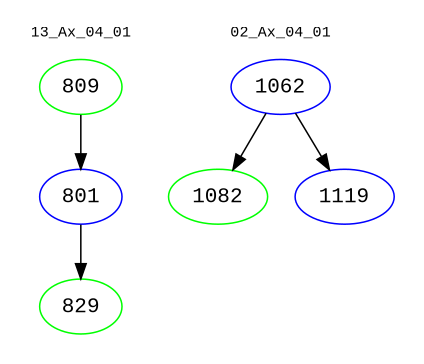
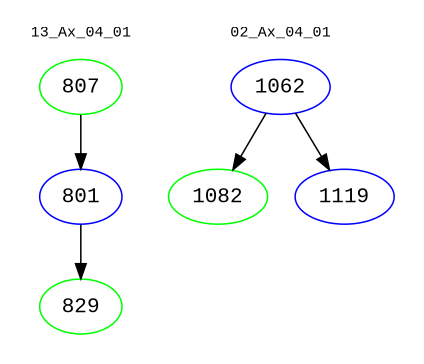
node "809": label "809" -> "807"
